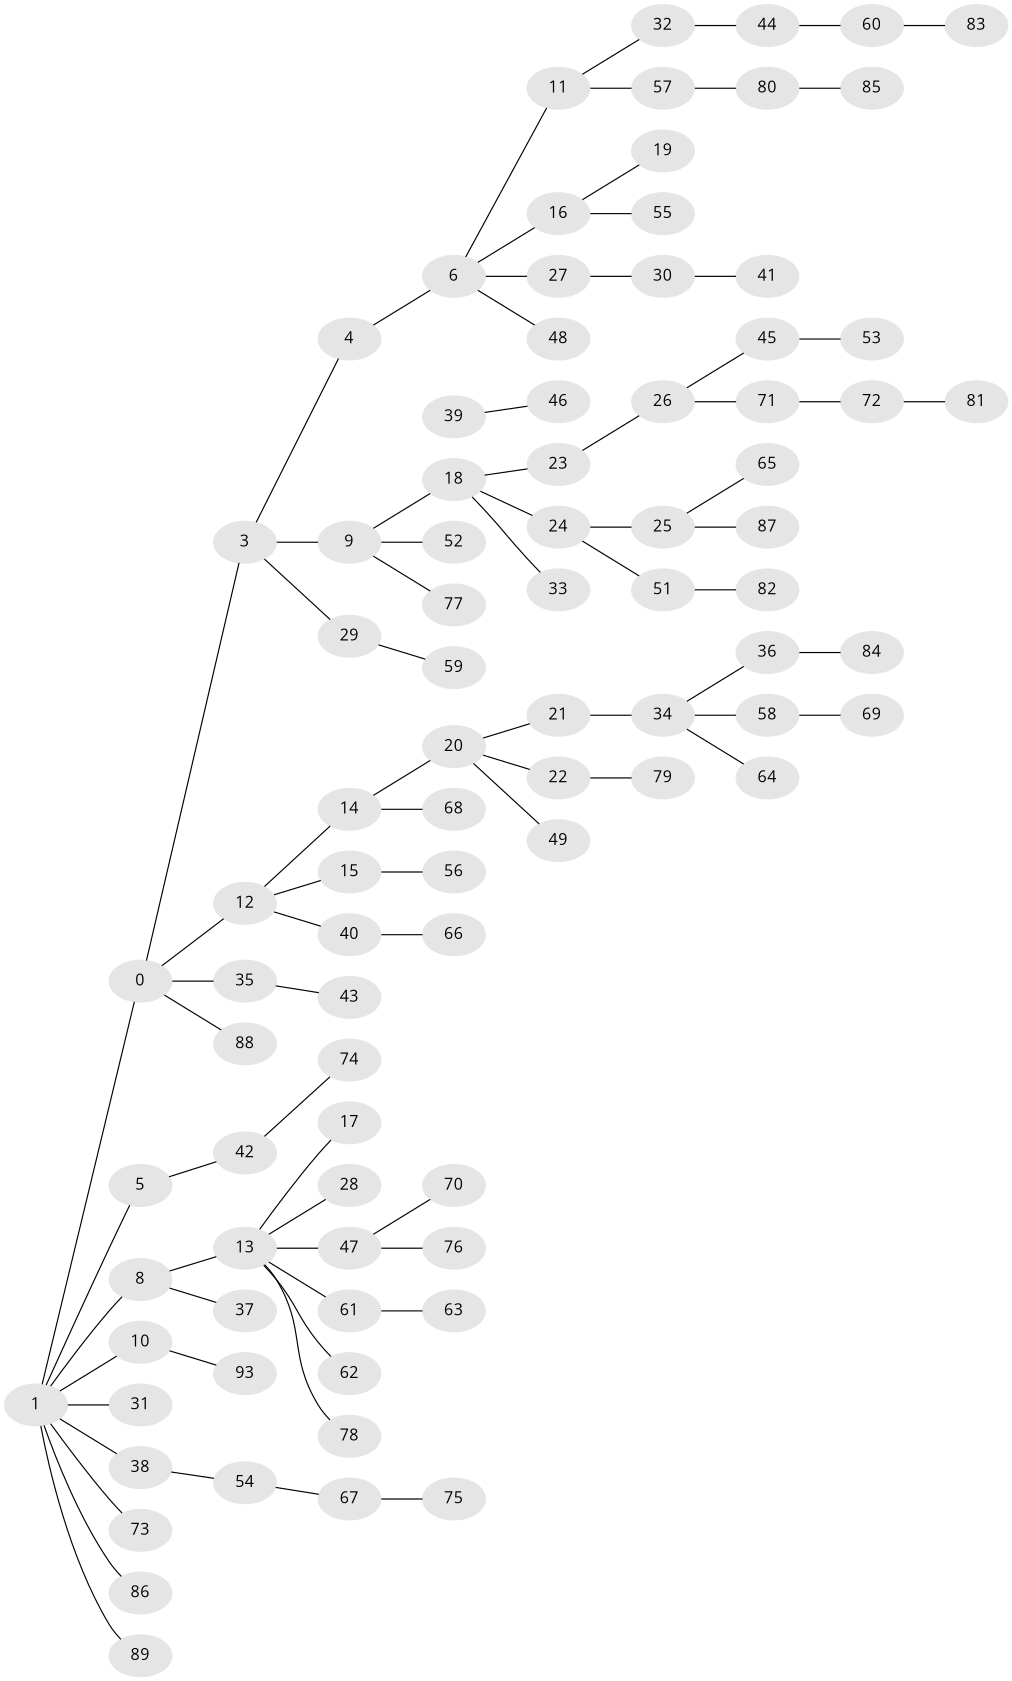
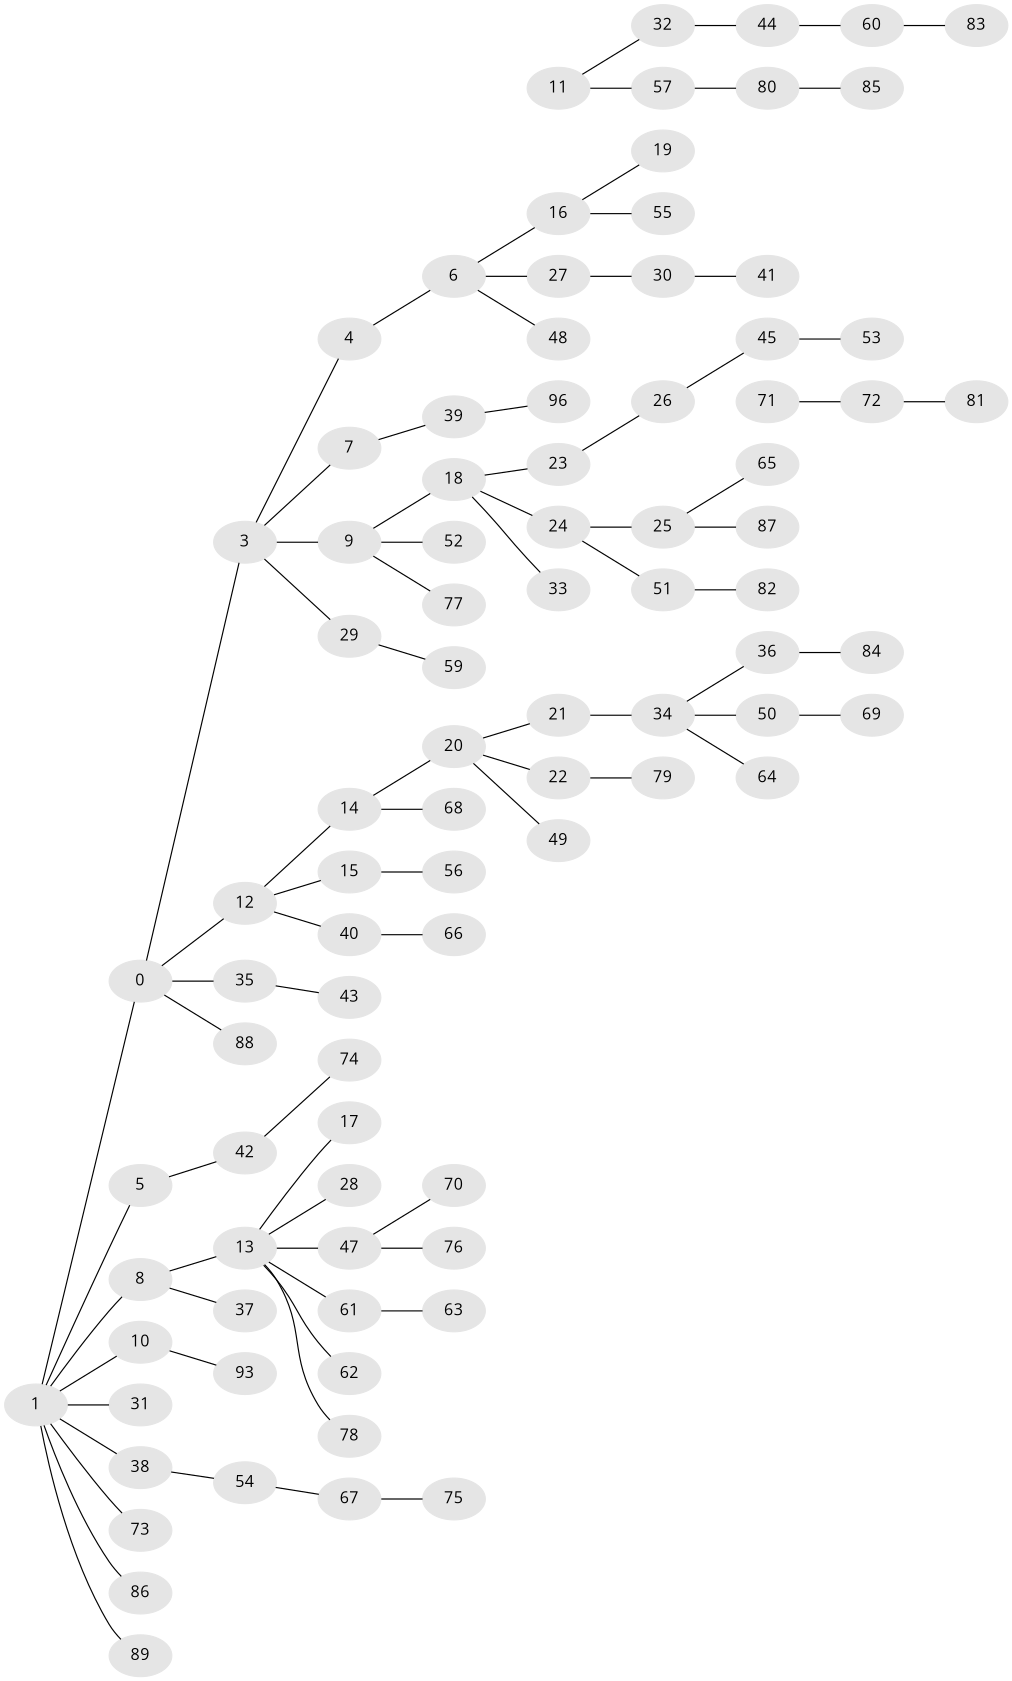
edge "11" -- "6": removed
node "46": label "46" -> "96"
edge "26" -- "71": removed
node "7": added
node "58": label "58" -> "50"
